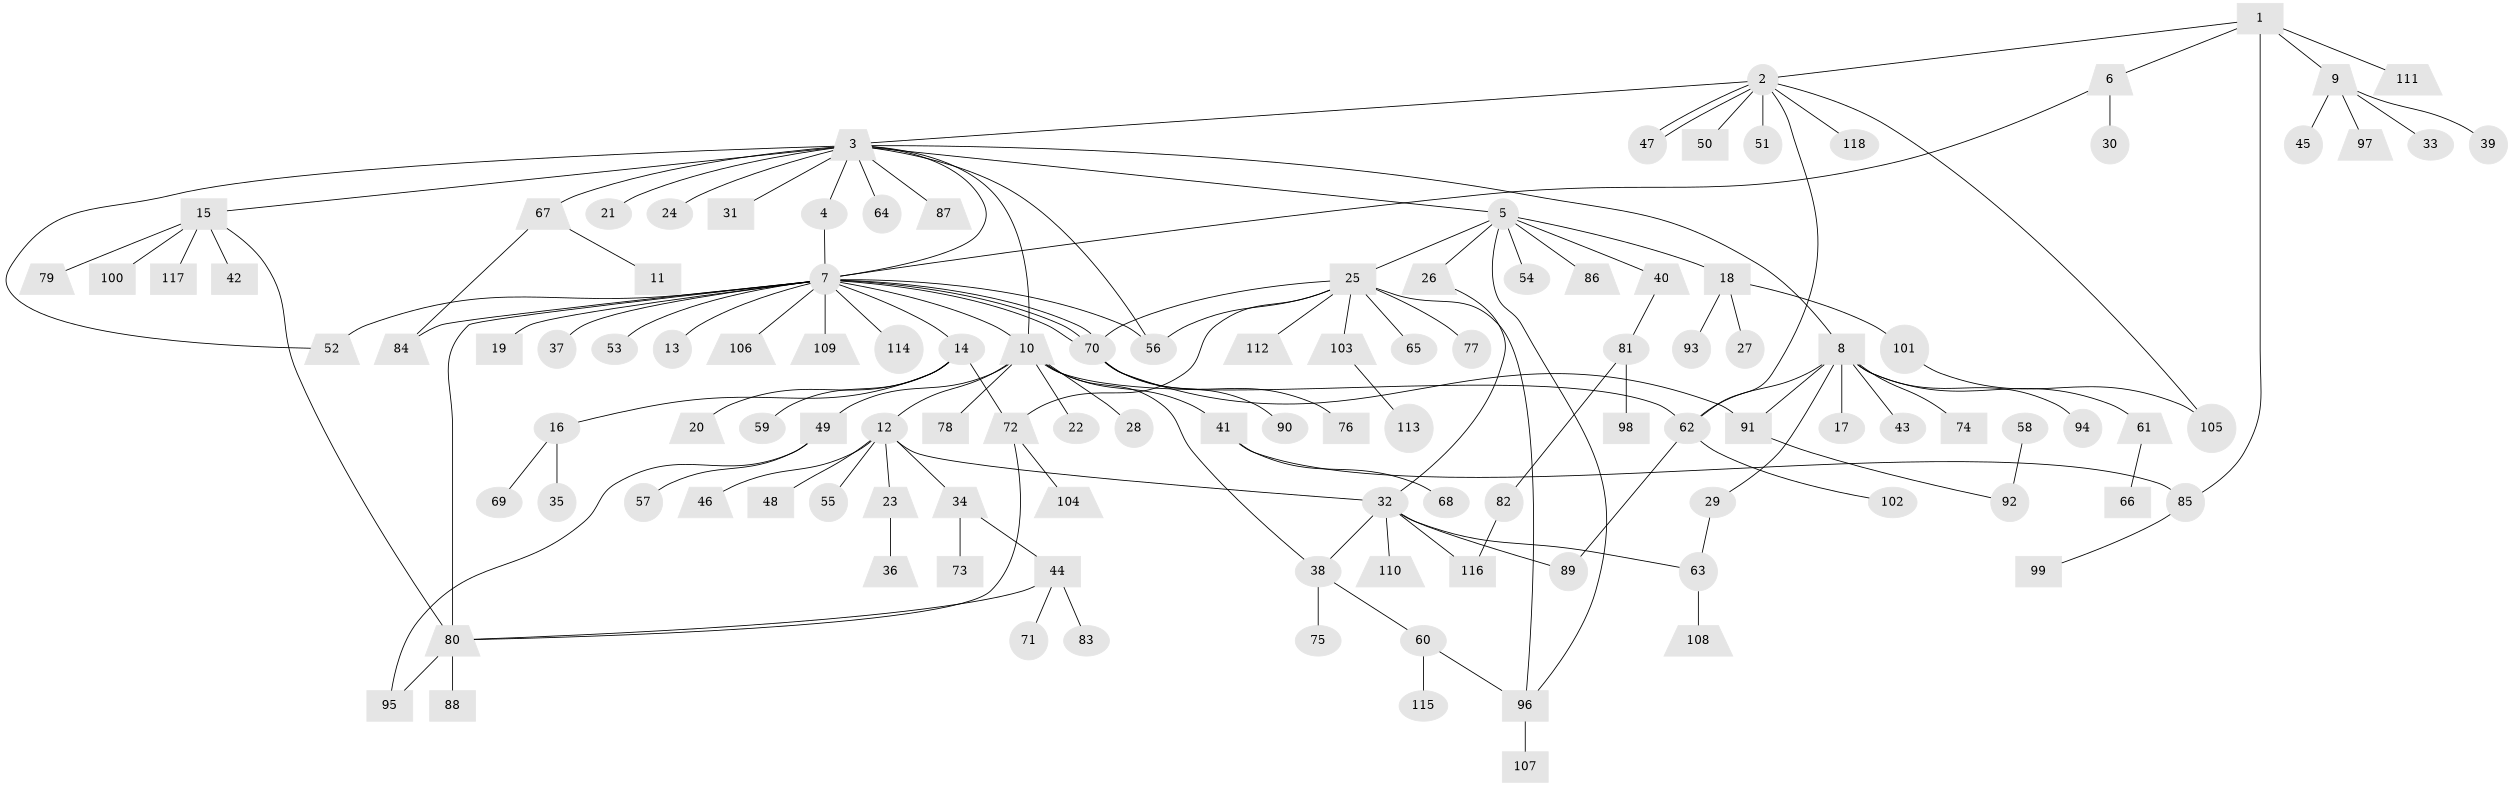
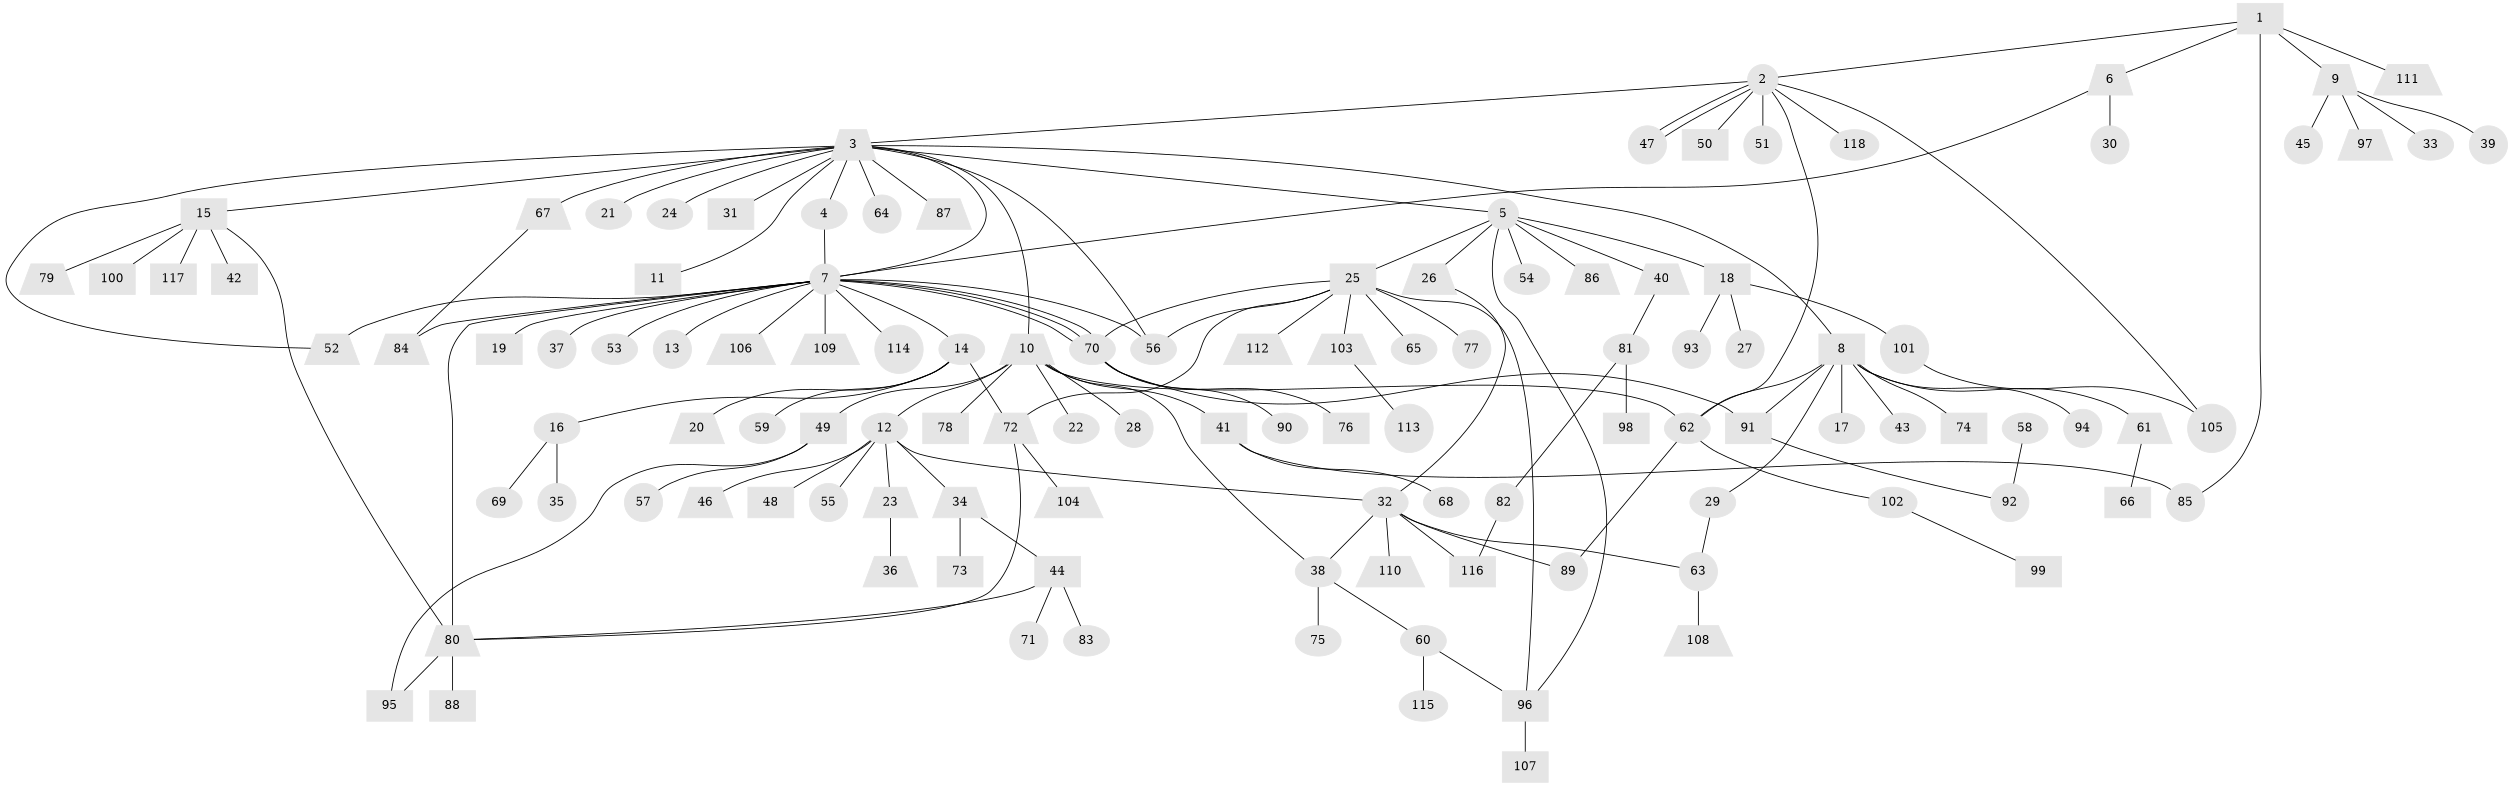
edge "67" -- "11": now "3" -- "11"
edge "7" -- "10": removed
edge "85" -- "99": now "102" -- "99"
